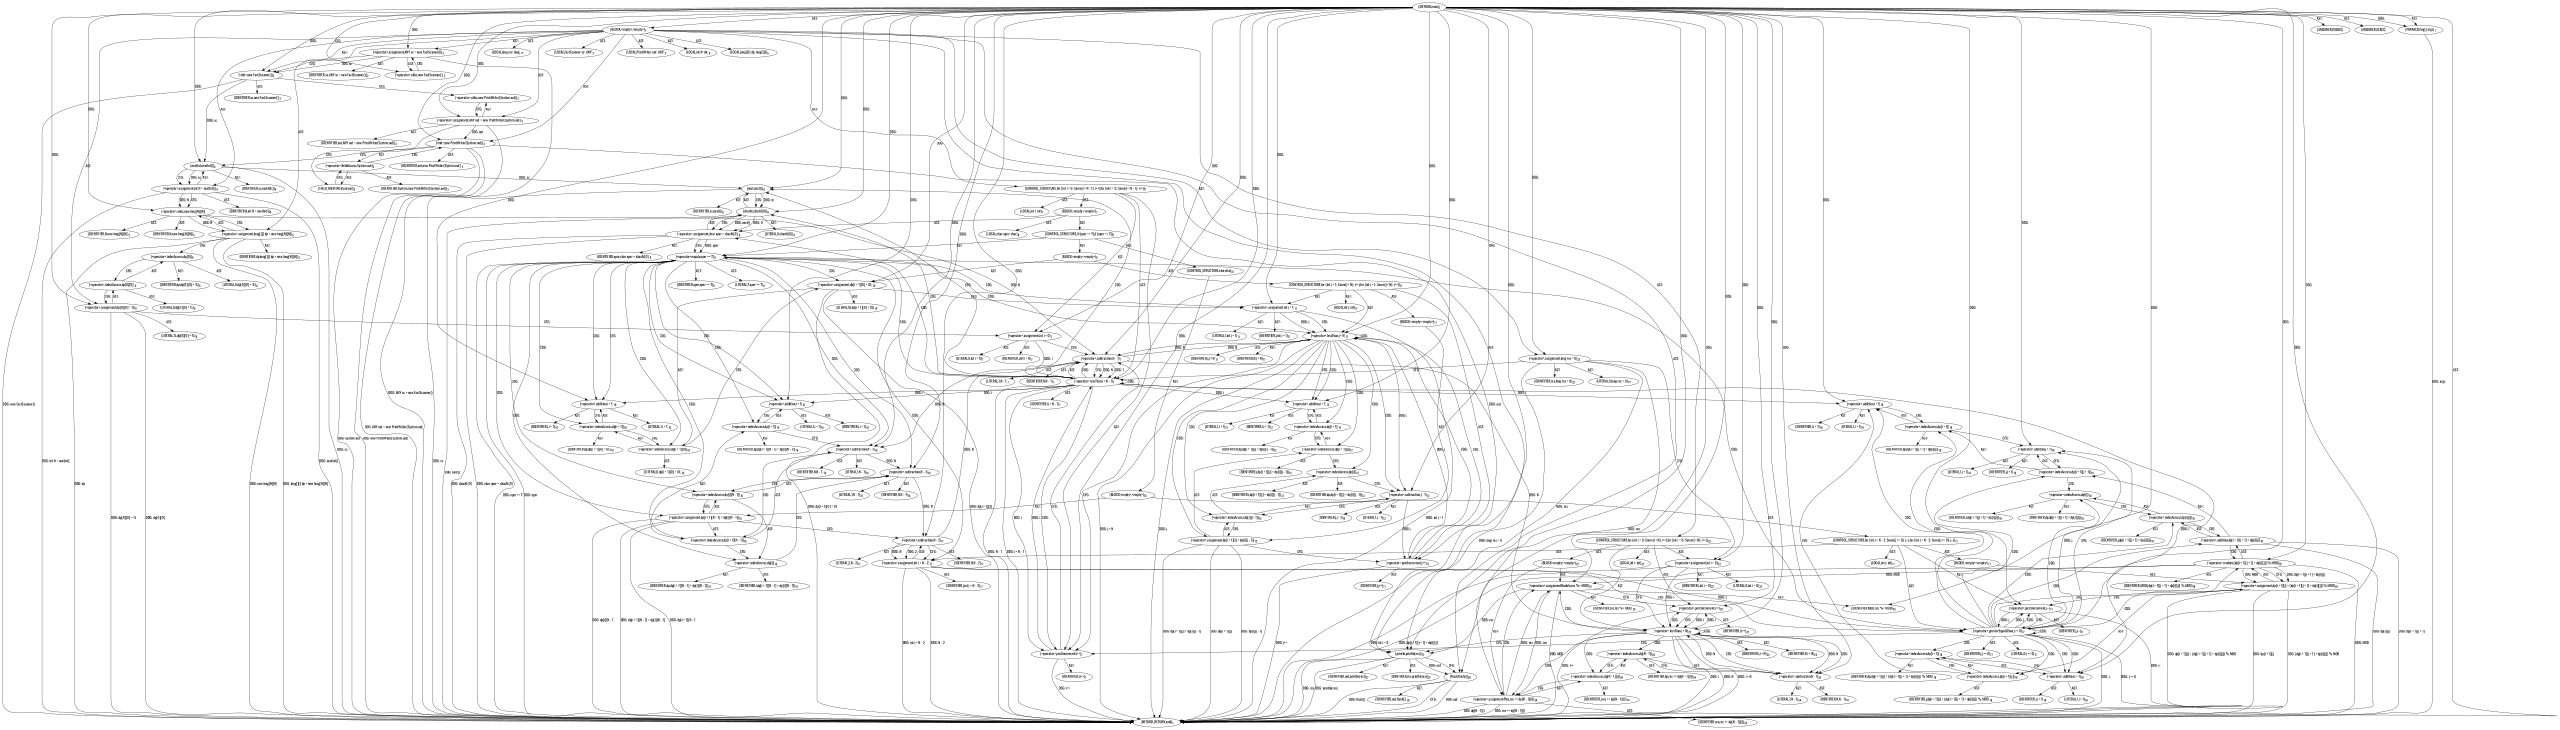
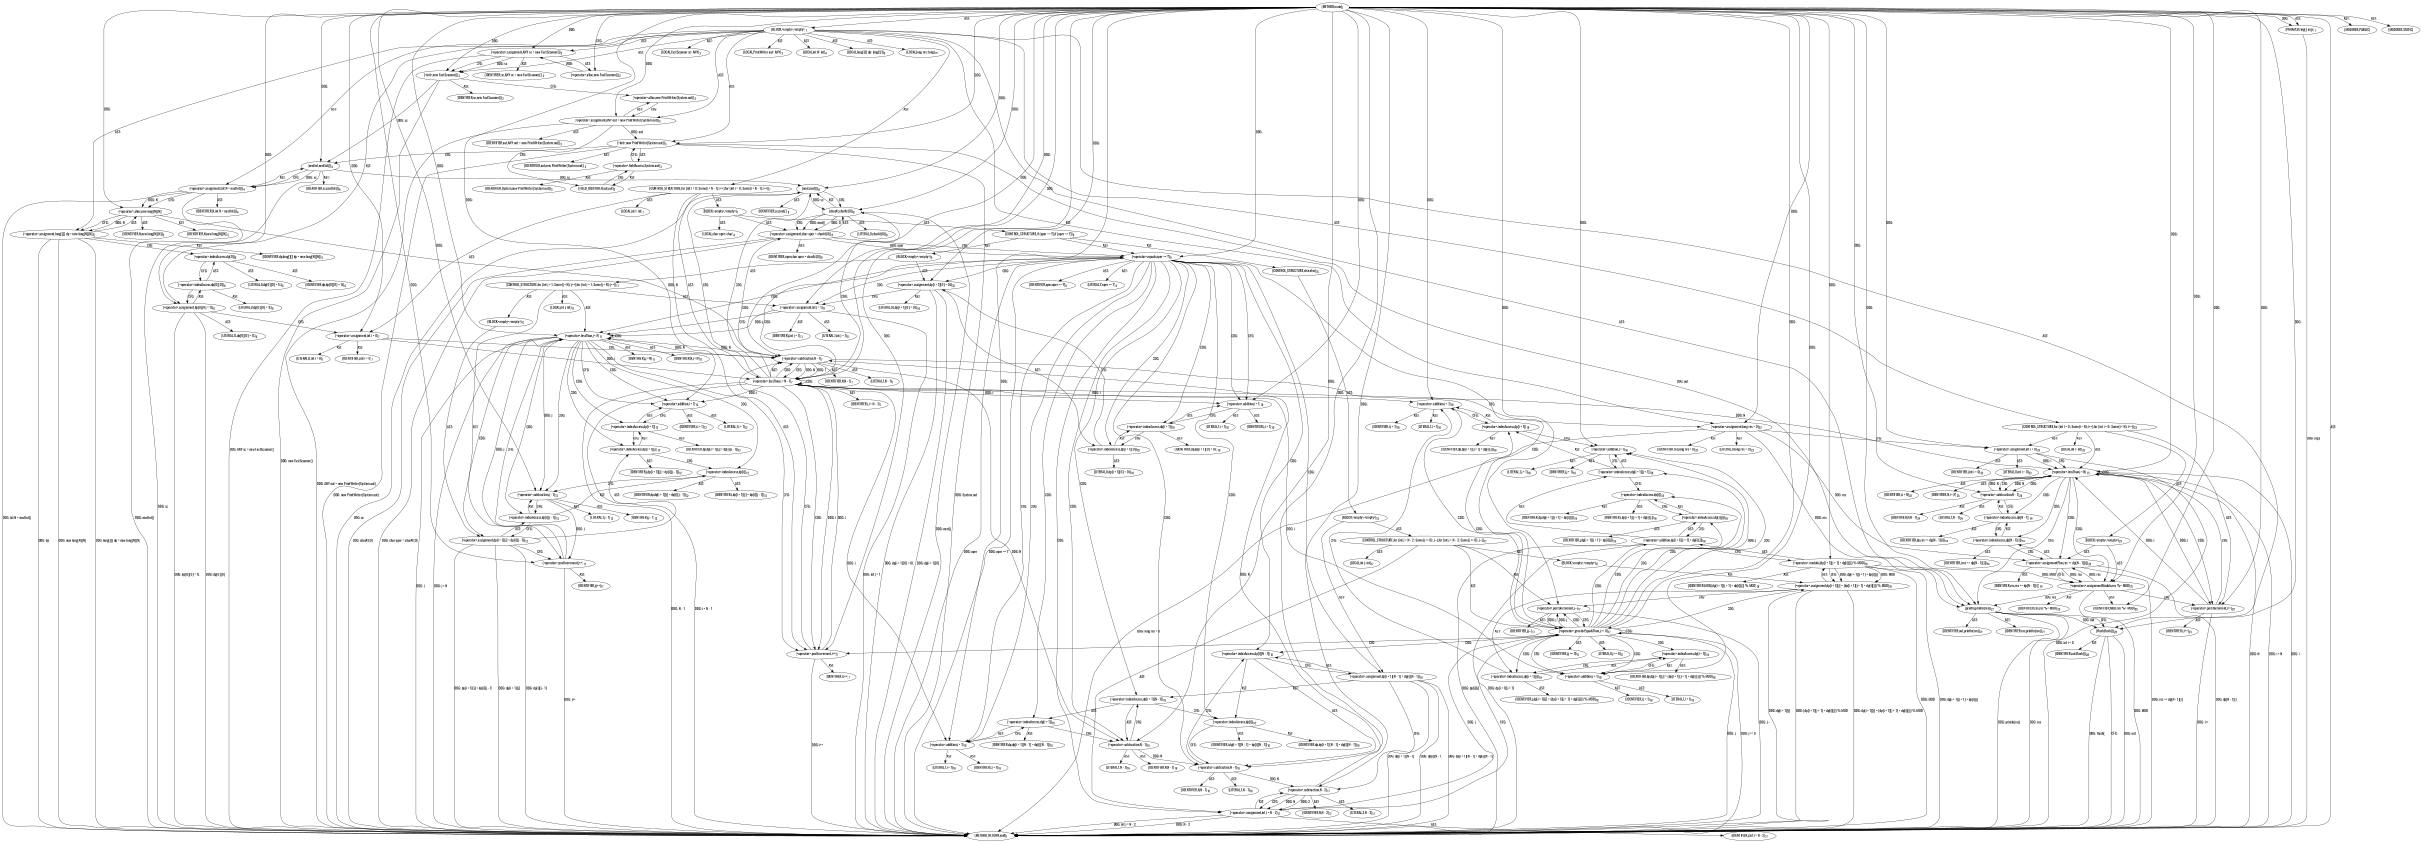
edge "(<operator>.alloc,new FastScanner())" -> "(<operator>.assignment,ANY sc = new FastScanner())": label "CFG: " -> "MOD: "
edge "(<operator>.assignment,long res = 0)" -> "(<operator>.lessThan,i < N - 1)": reversed
edge "(<operator>.lessThan,j < N)" -> "(<operator>.postIncrement,j++)": removed, label "CDG:"
edge "(<operator>.greaterEqualsThan,j >= 0)" -> "(<operator>.modulo,(dp[i + 1][j + 1] + dp[i][j]) % MOD)": now "(<operator>.greaterEqualsThan,j >= 0)" -> "(<operator>.indexAccess,dp[i][N - 1])"
